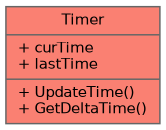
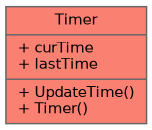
node "Timer": text "+ GetDeltaTime()" -> "+ Timer()"
